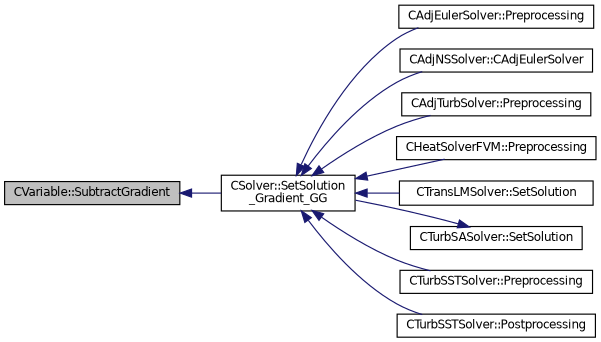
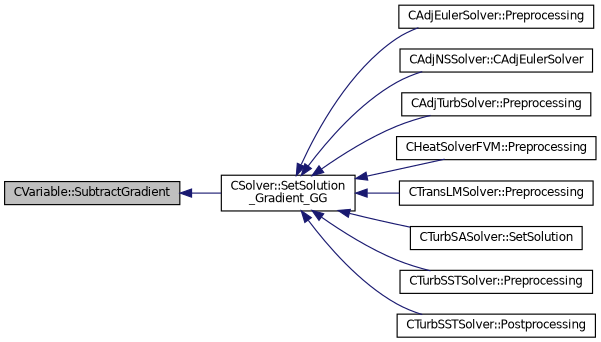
node "CTransLMSolver::SetSolution": label "CTransLMSolver::SetSolution" -> "CTransLMSolver::Preprocessing"
edge "CSolver::SetSolution _Gradient_GG" -> "CTurbSASolver::SetSolution": reversed
